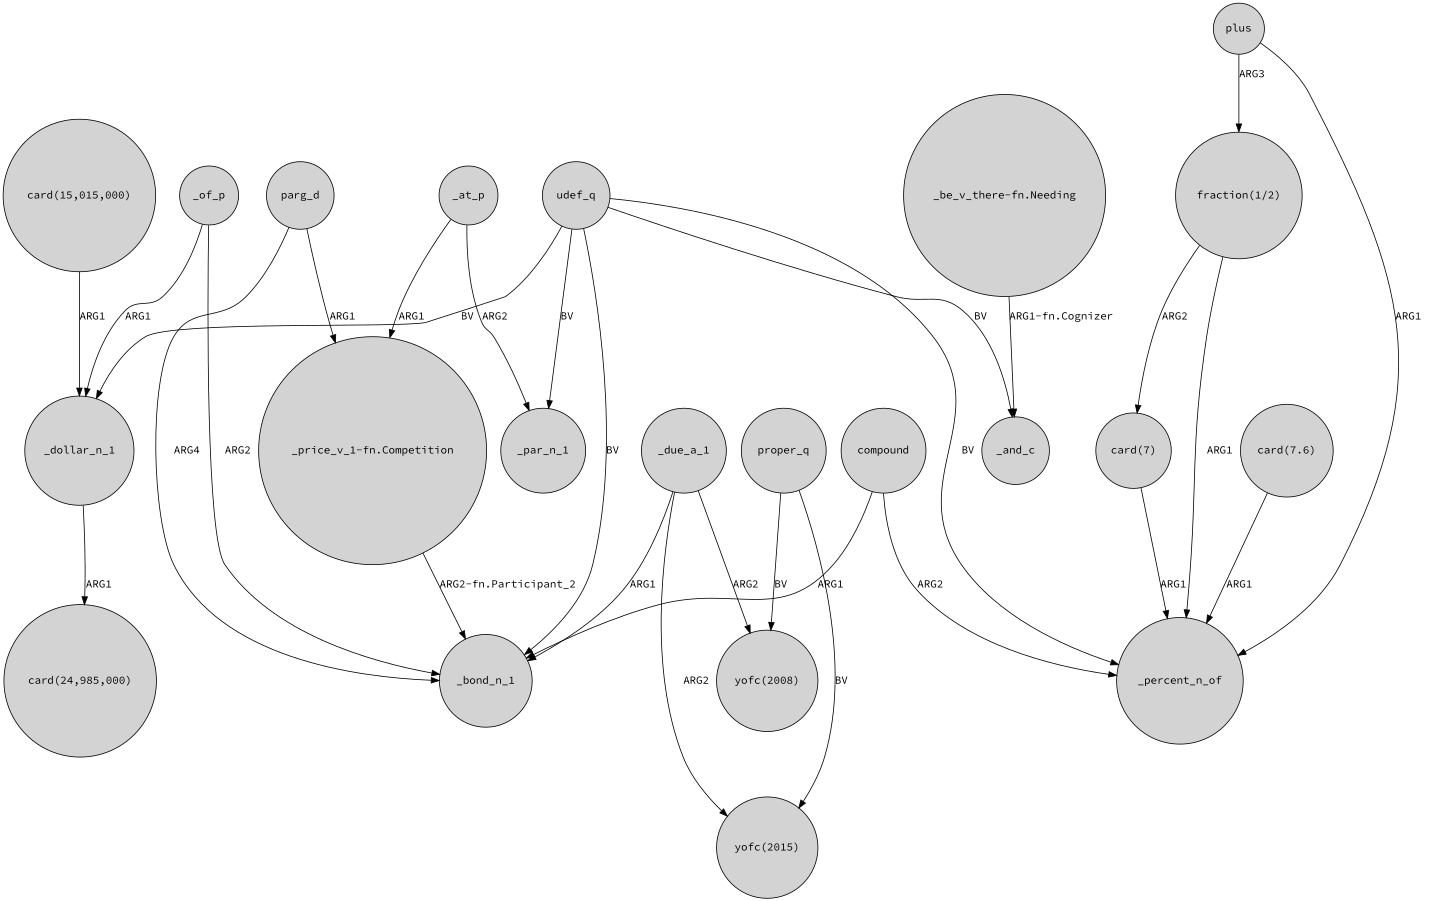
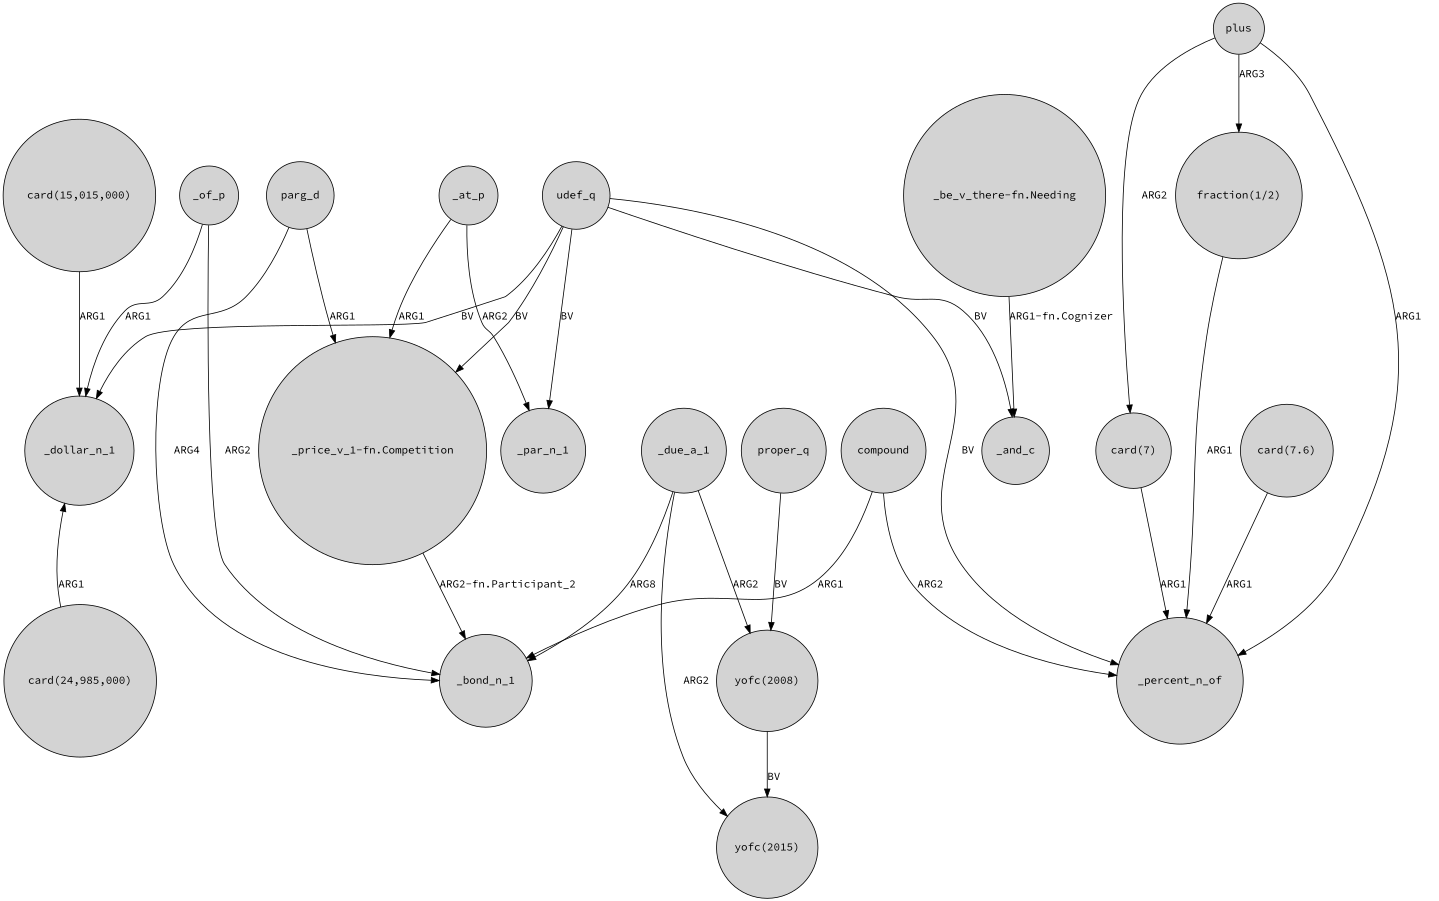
edge "fraction(1/2)" -> "card(7)": now "plus" -> "card(7)"
edge "udef_q" -> "_bond_n_1": now "udef_q" -> "_price_v_1-fn.Competition"
edge "_dollar_n_1" -> "card(24,985,000)": reversed
edge "_due_a_1" -> "_bond_n_1": label "ARG1" -> "ARG8"
edge "proper_q" -> "yofc(2015)": now "yofc(2008)" -> "yofc(2015)"
